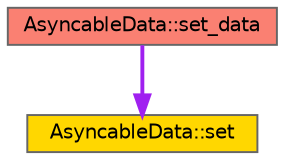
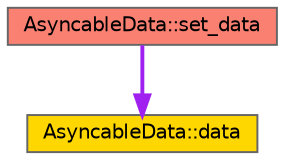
node "AsyncableData::set": label "AsyncableData::set" -> "AsyncableData::data"
